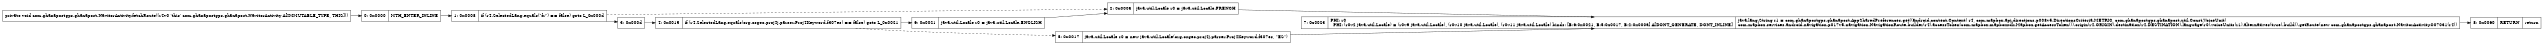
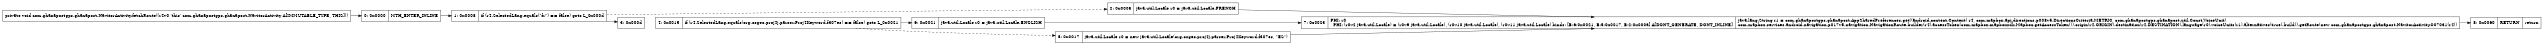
edge "6: 0x0021" -> "2: 0x000a": now "6: 0x0021" -> "7: 0x0023"
edge "3: 0x000d" -> "4: 0x0015": removed
